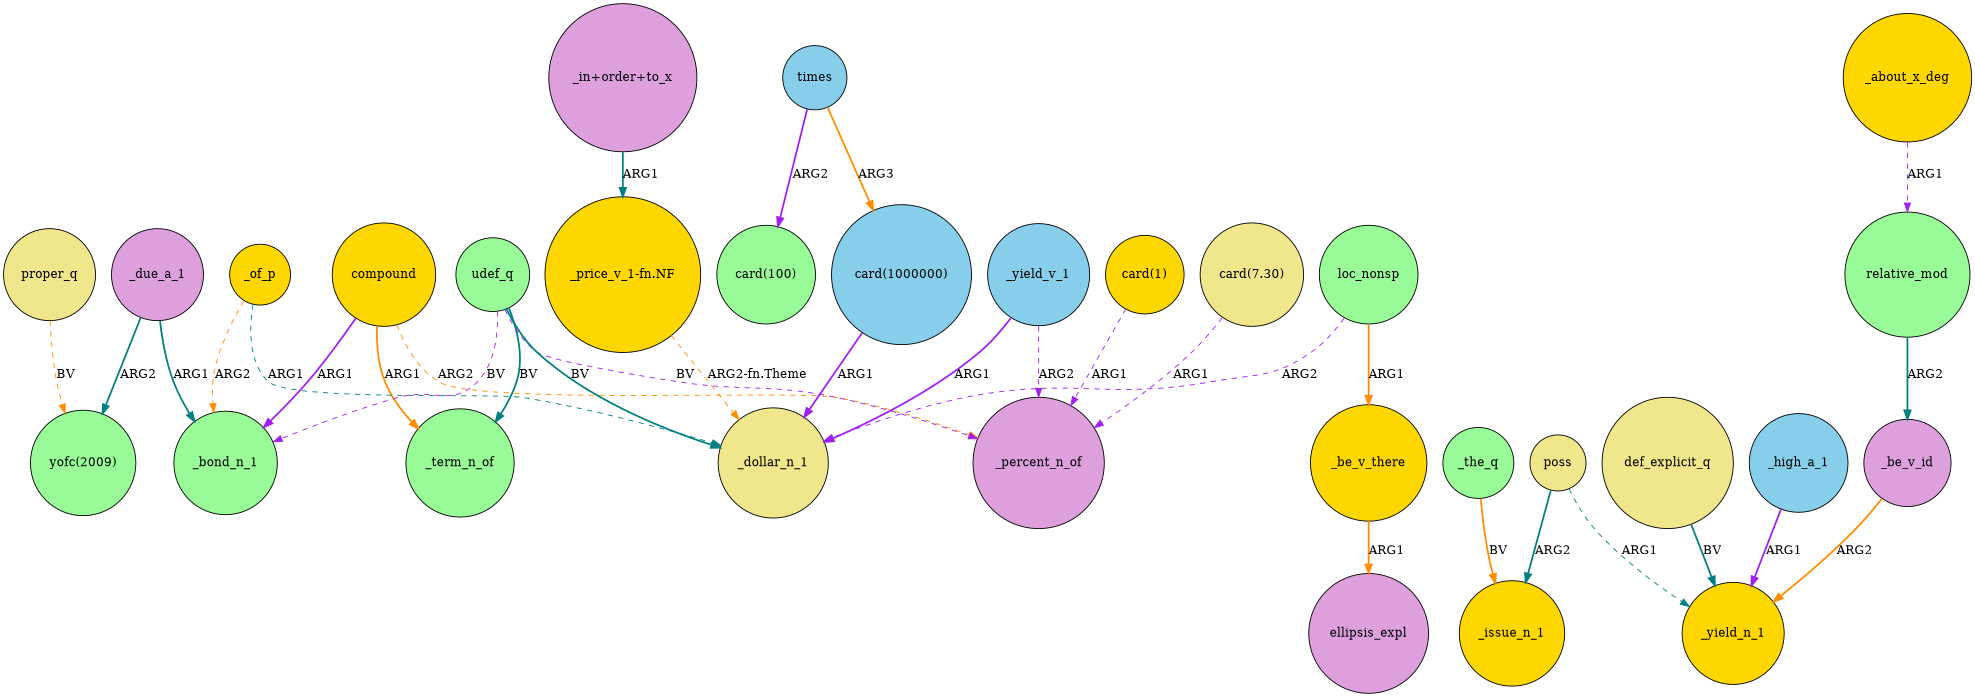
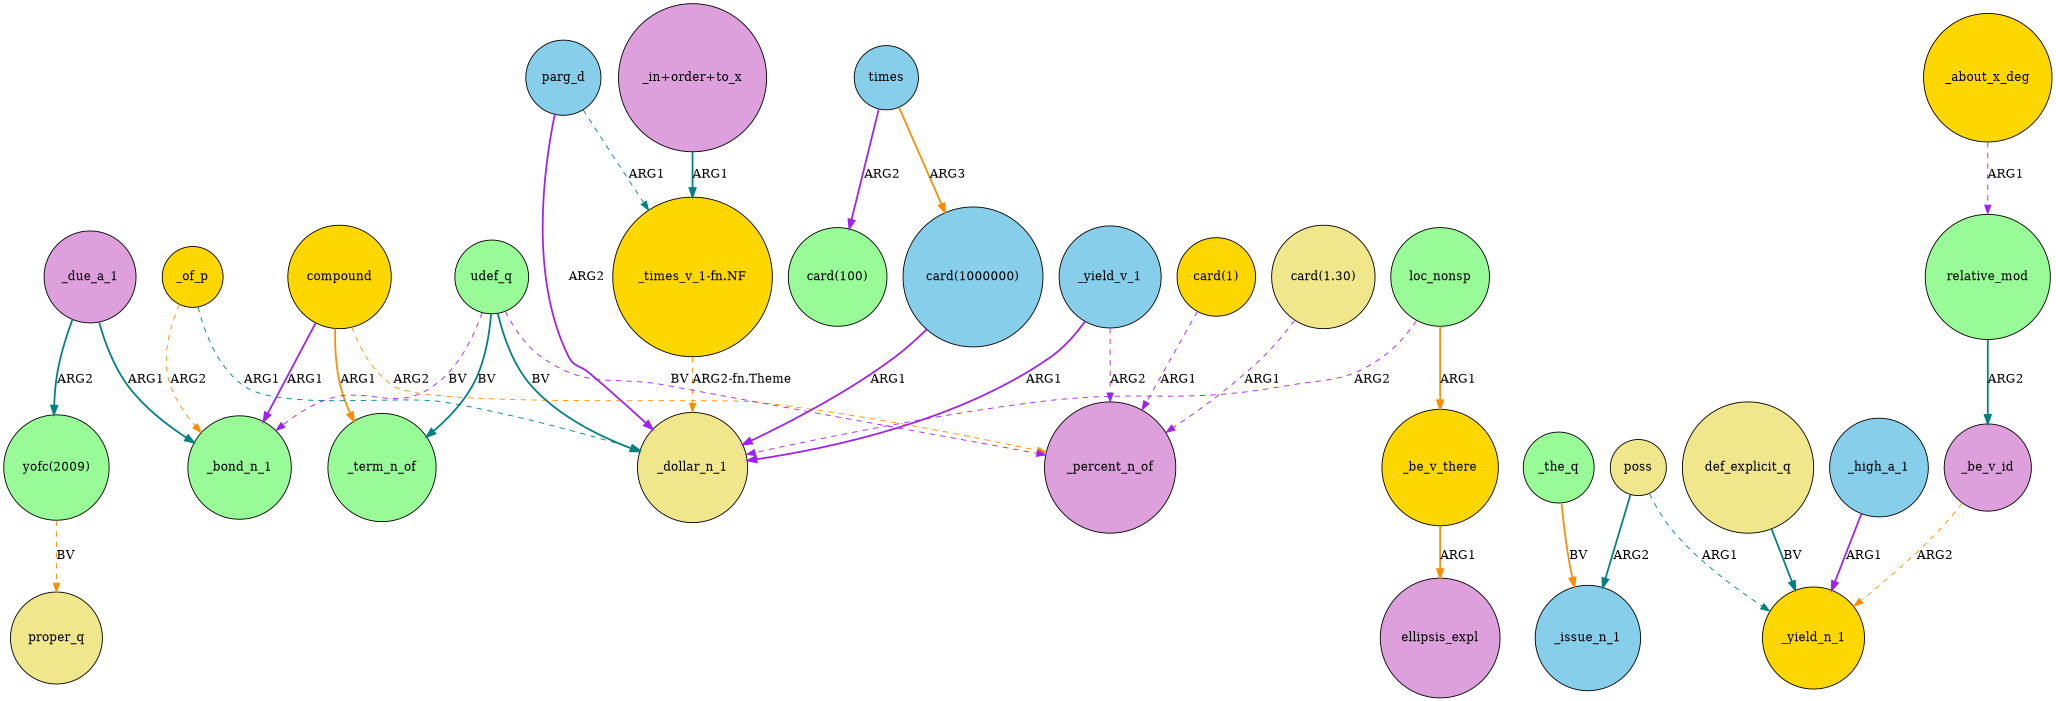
node "parg_d": added
node "_price_v_1-fn.NF": label "_price_v_1-fn.NF" -> "_times_v_1-fn.NF"
node "card(7.30)": label "card(7.30)" -> "card(1.30)"
edge "proper_q" -> "yofc(2009)": reversed
edge "_be_v_id" -> "_yield_n_1": style bold -> dashed
node "_issue_n_1": fillcolor gold -> skyblue
